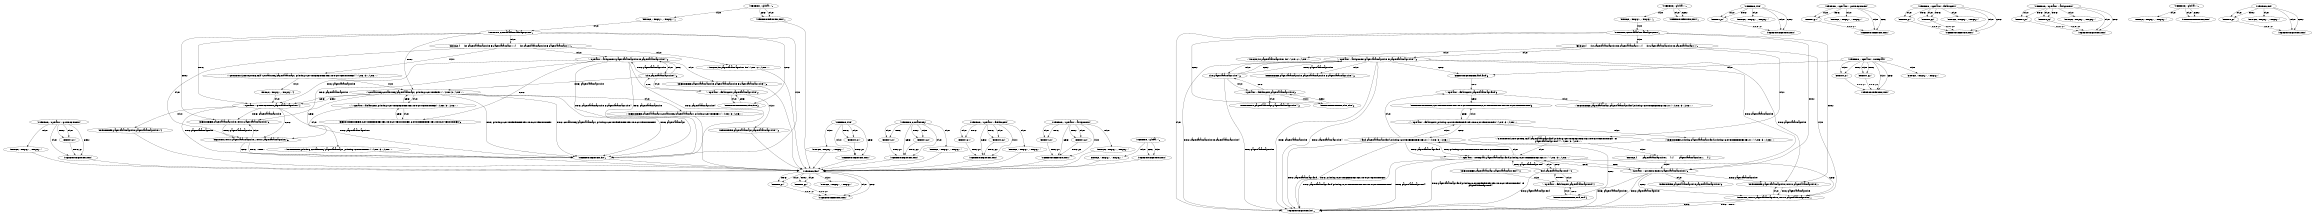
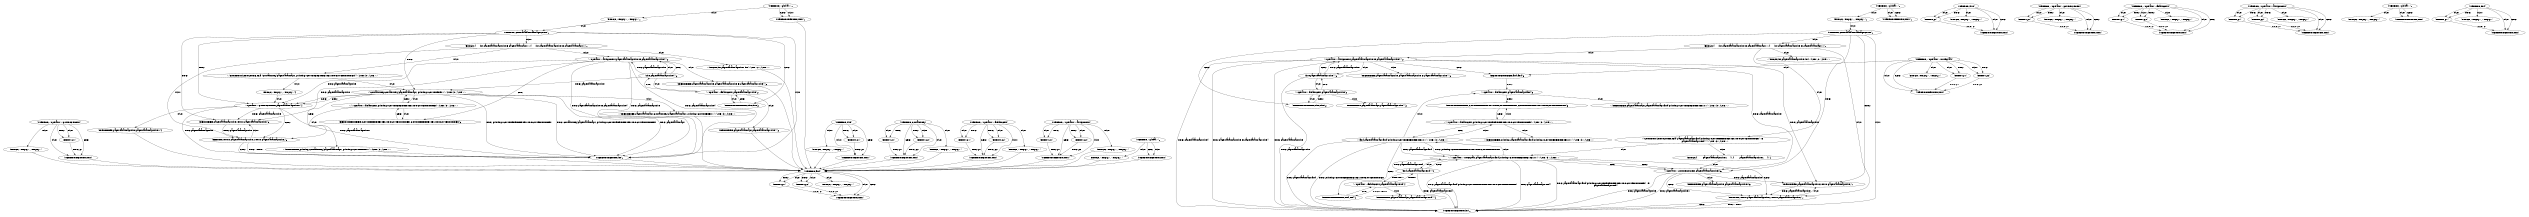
edge "(IDENTIFIER,page_data_map_,page_data_map_.end())" -> "(<operator>.fieldAccess,page_data_map_.end)": reversed
edge "(end,page_data_map_.end())" -> "(<operator>.fieldAccess,page_data_map_.end)": label "AST: " -> "PREVIEW: "
edge "(<operator>.fieldAccess,page_data_map_.end)" -> "(FIELD_IDENTIFIER,end,end)": label "AST: " -> "DOCUMENT: "
